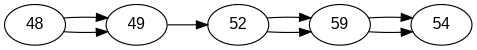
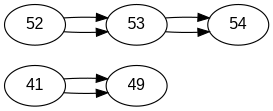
node "48": label "48" -> "41"
edge "49" -> "52": removed
node "59": label "59" -> "53"
